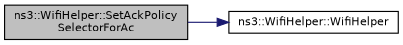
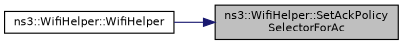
edge "ns3::WifiHelper::SetAckPolicy SelectorForAc" -> "ns3::WifiHelper::WifiHelper": reversed
